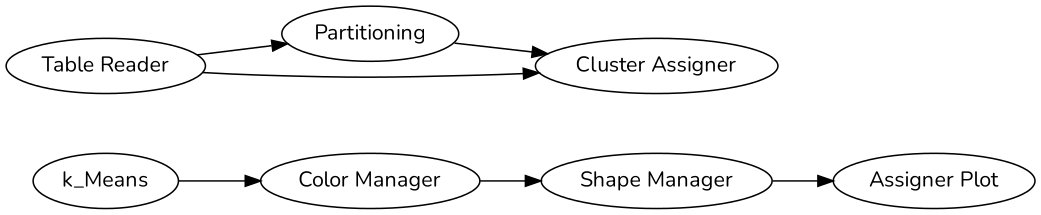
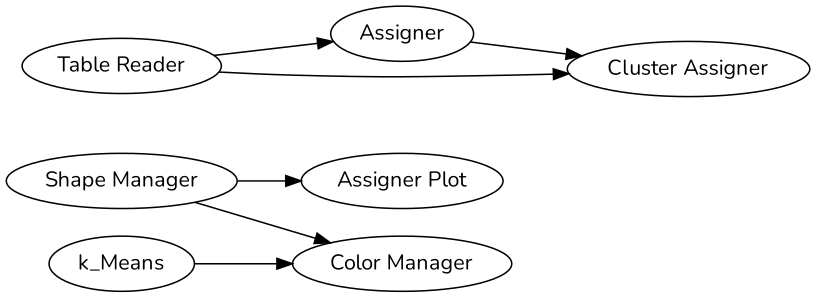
node "Partitioning": label "Partitioning" -> "Assigner"
edge "Color Manager" -> "Shape Manager": reversed
